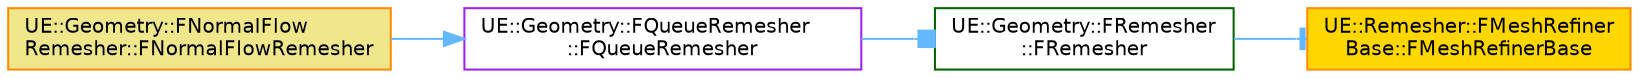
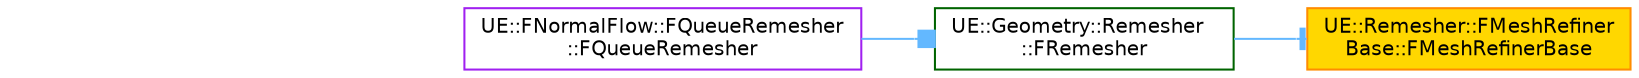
node "UE::Geometry::FNormalFlow Remesher::FNormalFlowRemesher": removed
node "UE::Geometry::FQueueRemesher ::FQueueRemesher": label "UE::Geometry::FQueueRemesher ::FQueueRemesher" -> "UE::FNormalFlow::FQueueRemesher ::FQueueRemesher"
node "UE::Geometry::FRemesher ::FRemesher": label "UE::Geometry::FRemesher ::FRemesher" -> "UE::Geometry::Remesher ::FRemesher"
